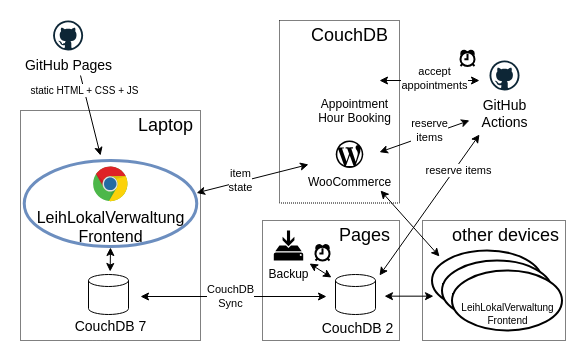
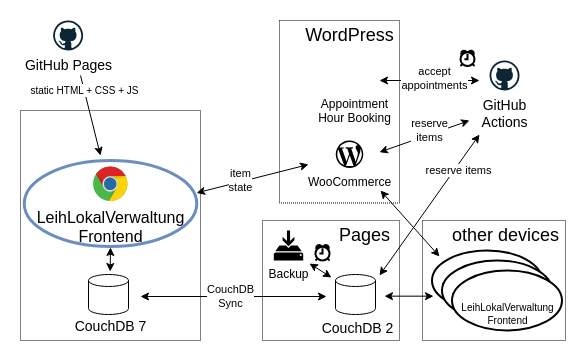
node "CouchDB": label "CouchDB" -> "WordPress"
node "Laptop": removed
